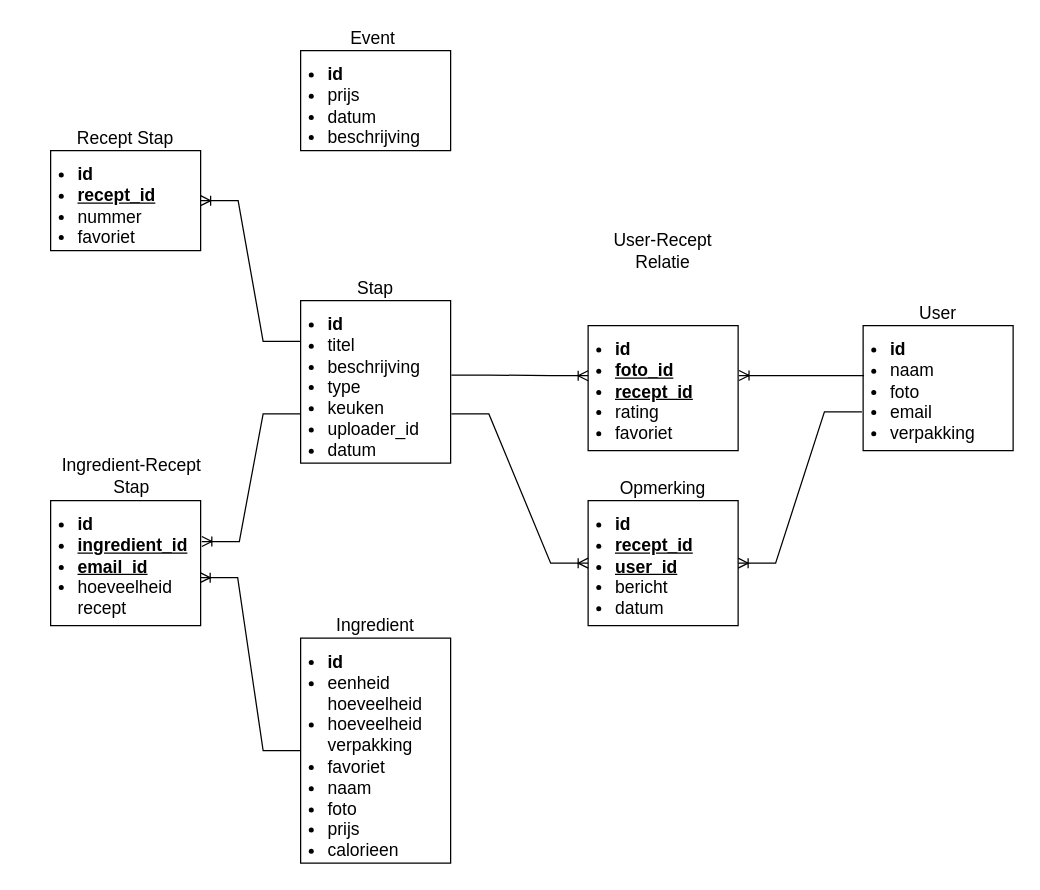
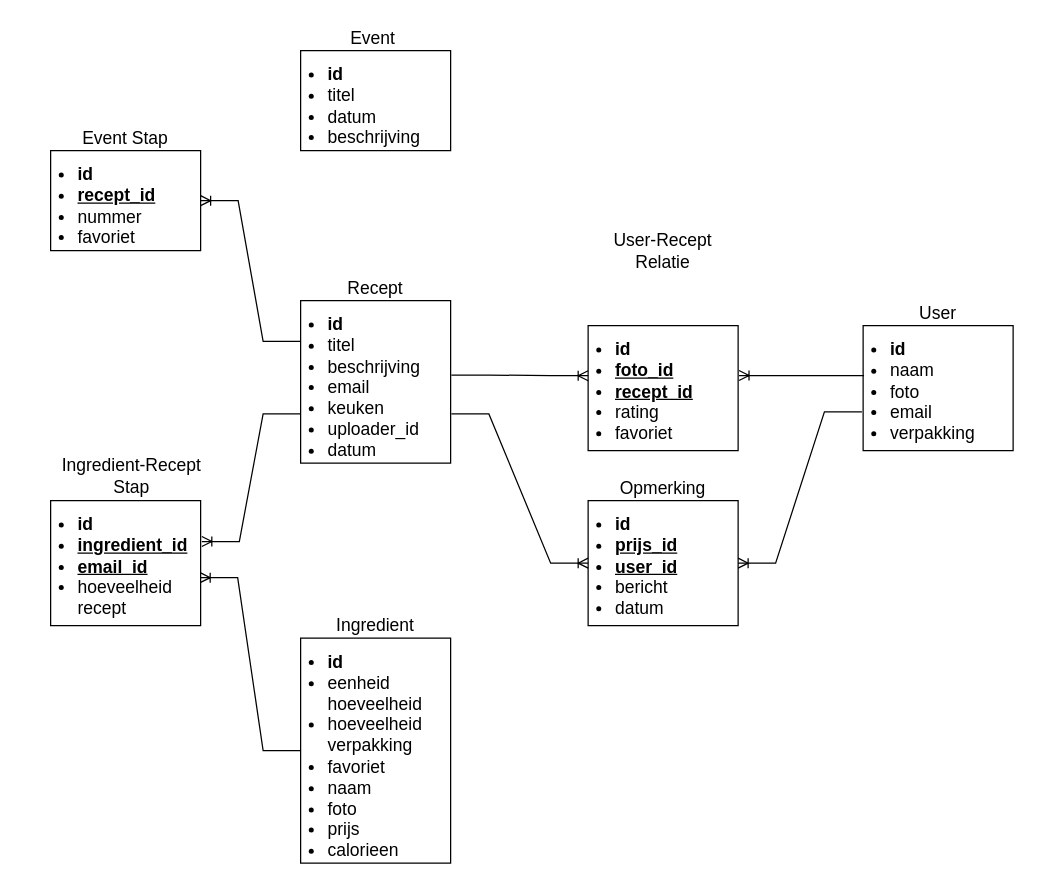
node "id prijs datum beschrijving": label "id prijs datum beschrijving" -> "id titel datum beschrijving"
node "Recept Stap": label "Recept Stap" -> "Event Stap"
node "Stap": label "Stap" -> "Recept"
node "id titel beschrijving type keuken uploader_id datum": label "id titel beschrijving type keuken uploader_id datum" -> "id titel beschrijving email keuken uploader_id datum"
node "id recept_id user_id bericht datum": label "id recept_id user_id bericht datum" -> "id prijs_id user_id bericht datum"
